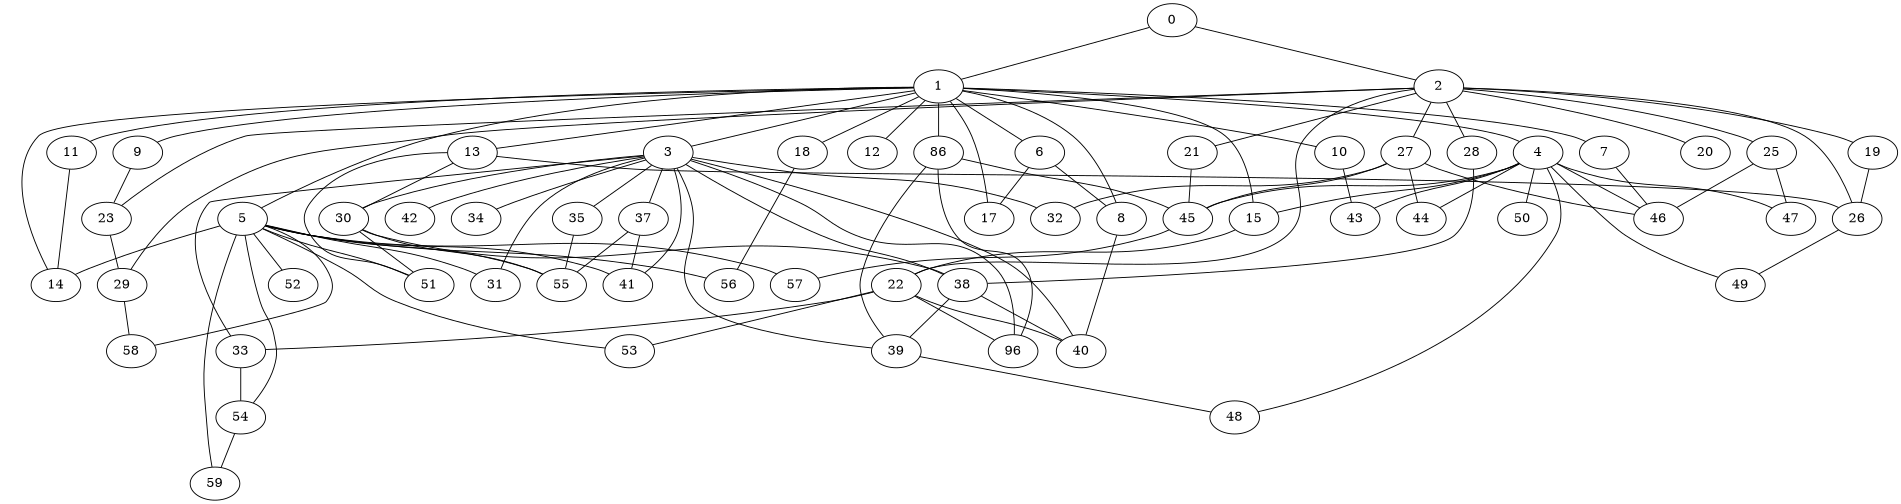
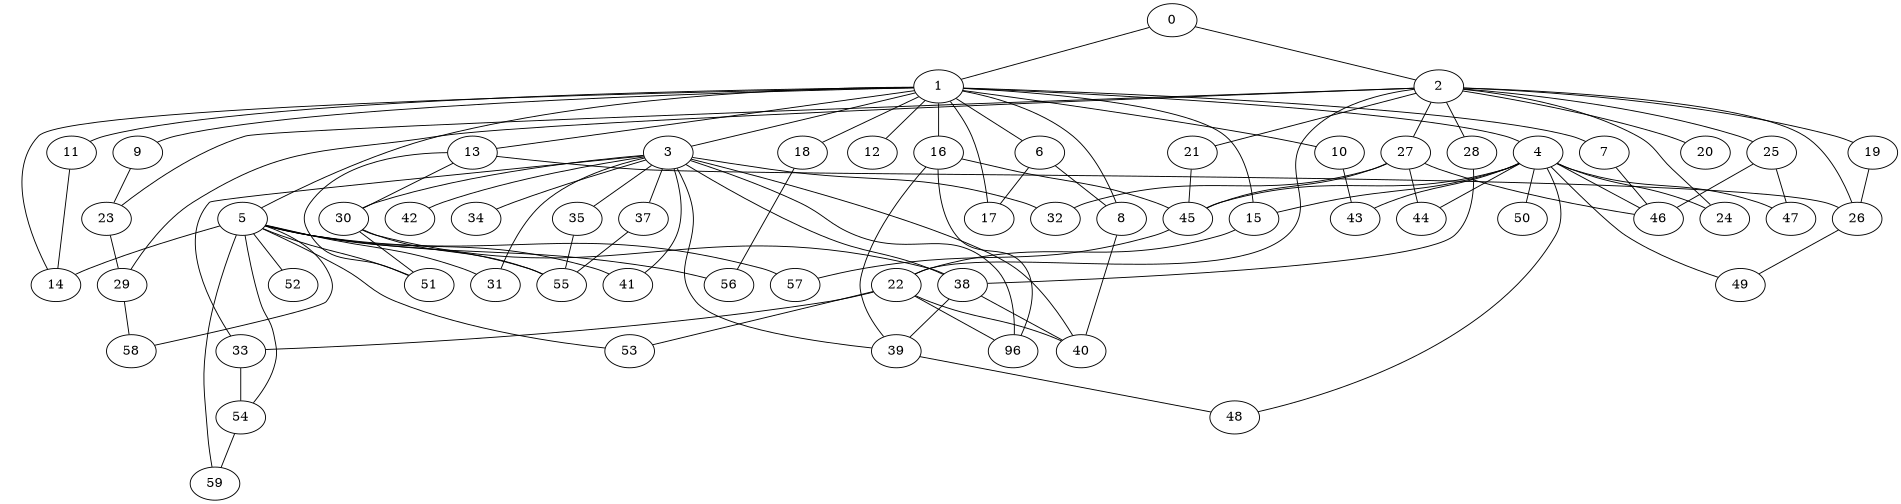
node "86": label "86" -> "16"
node "24": added
edge "37" -- "41": removed
